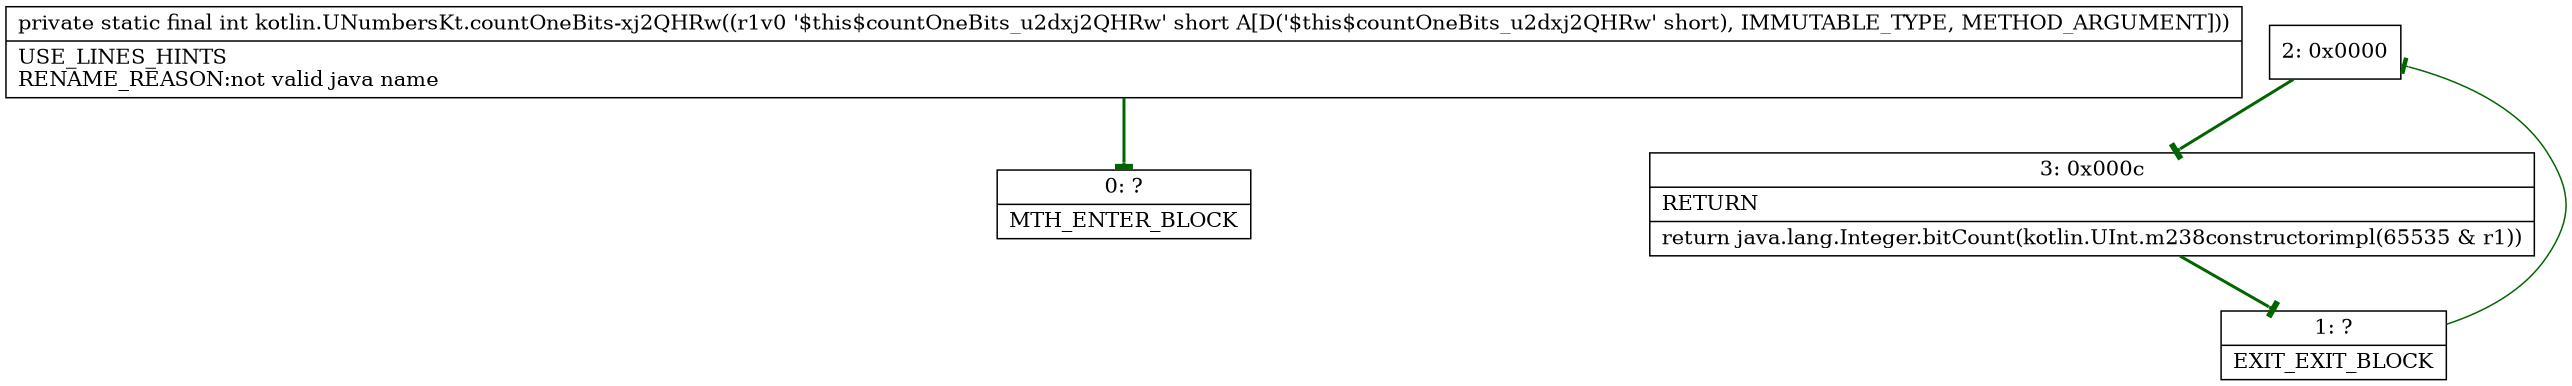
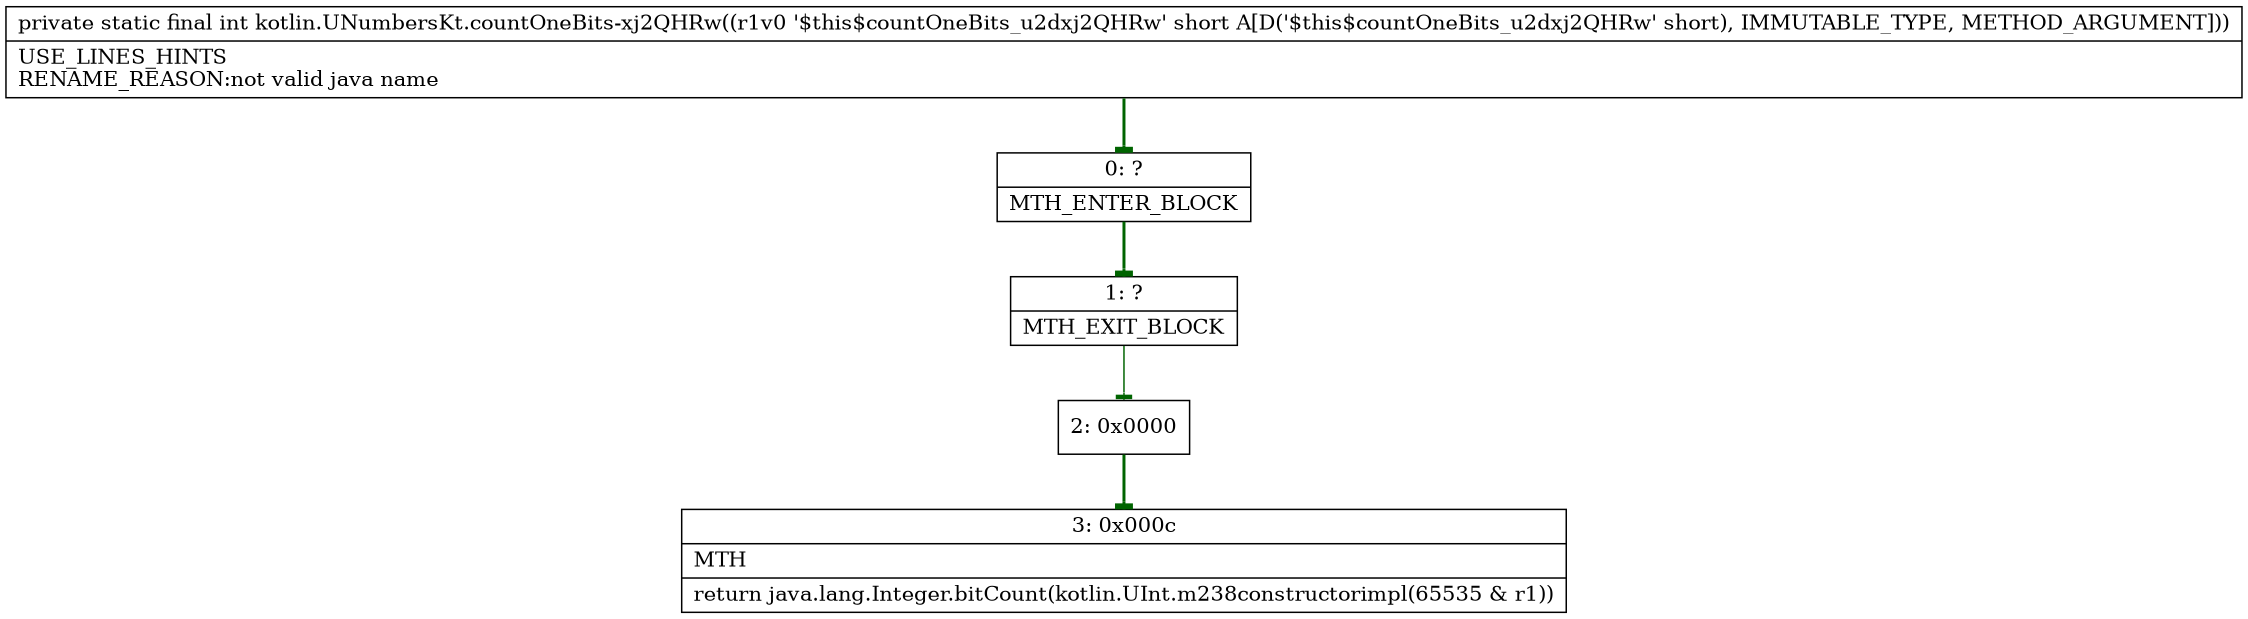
node "3: 0x000c": text "RETURN" -> "MTH"
edge "3: 0x000c" -> "1: ?": now "0: ?" -> "1: ?"
node "1: ?": text "EXIT_EXIT_BLOCK" -> "MTH_EXIT_BLOCK"
